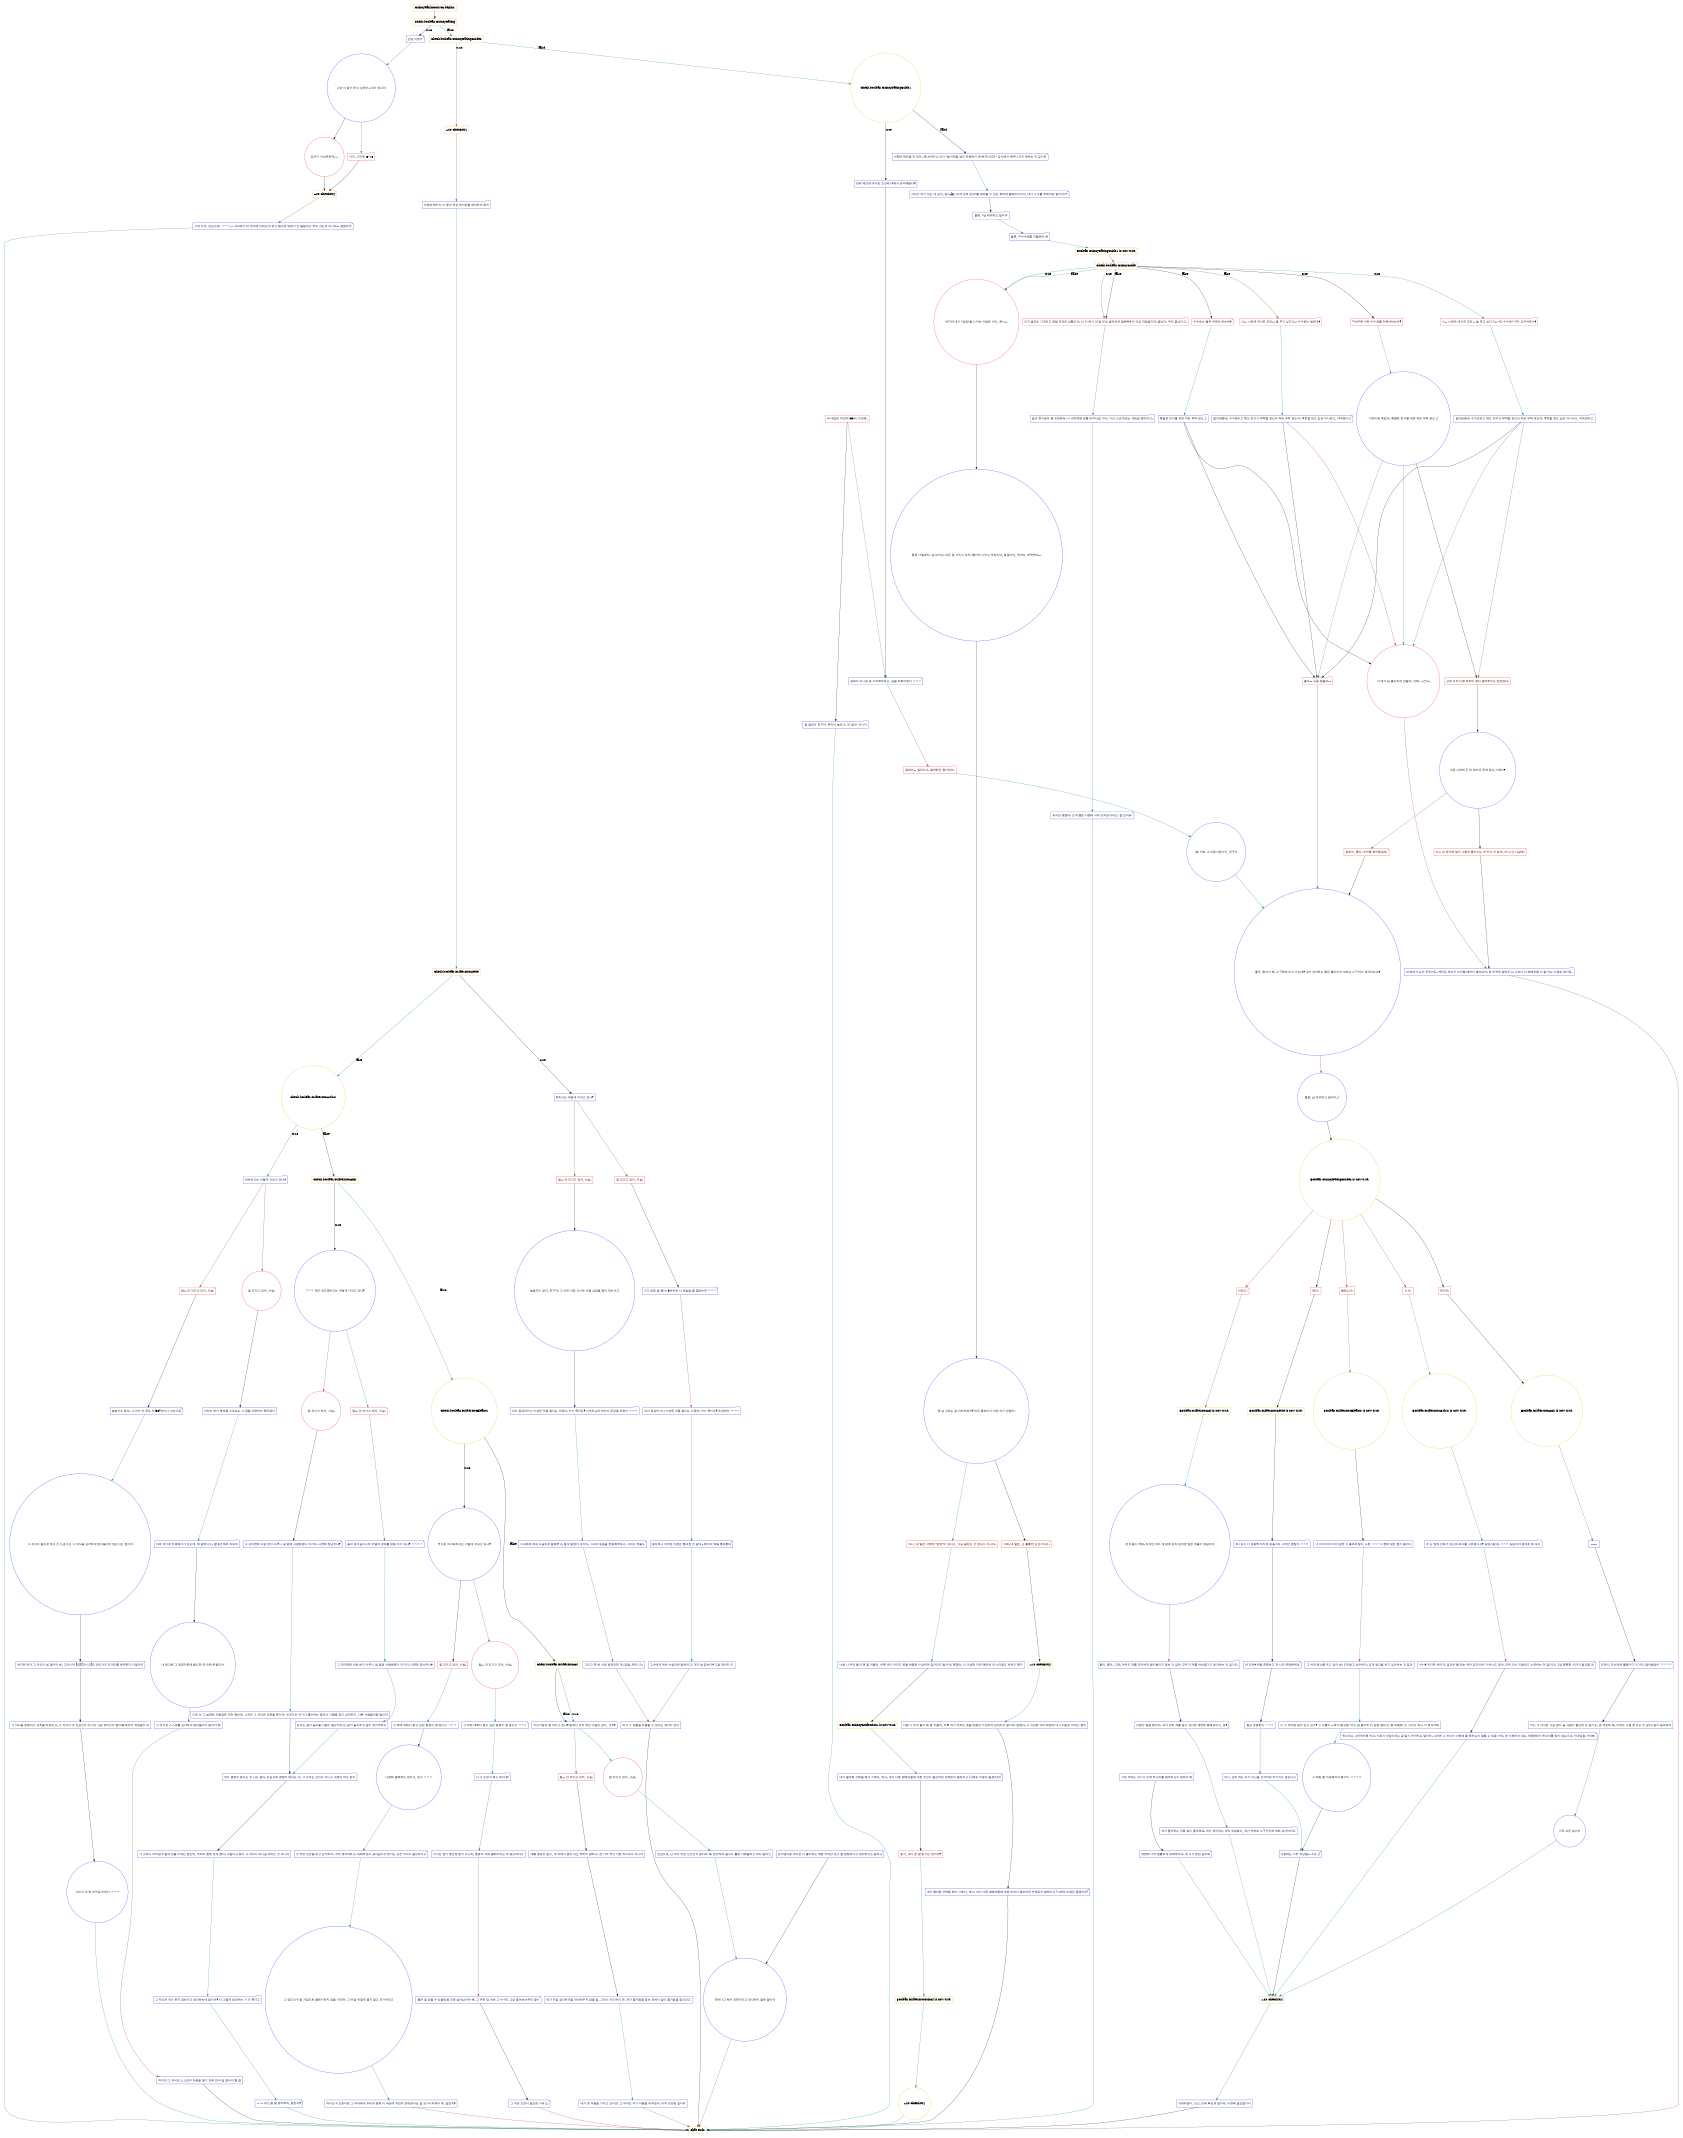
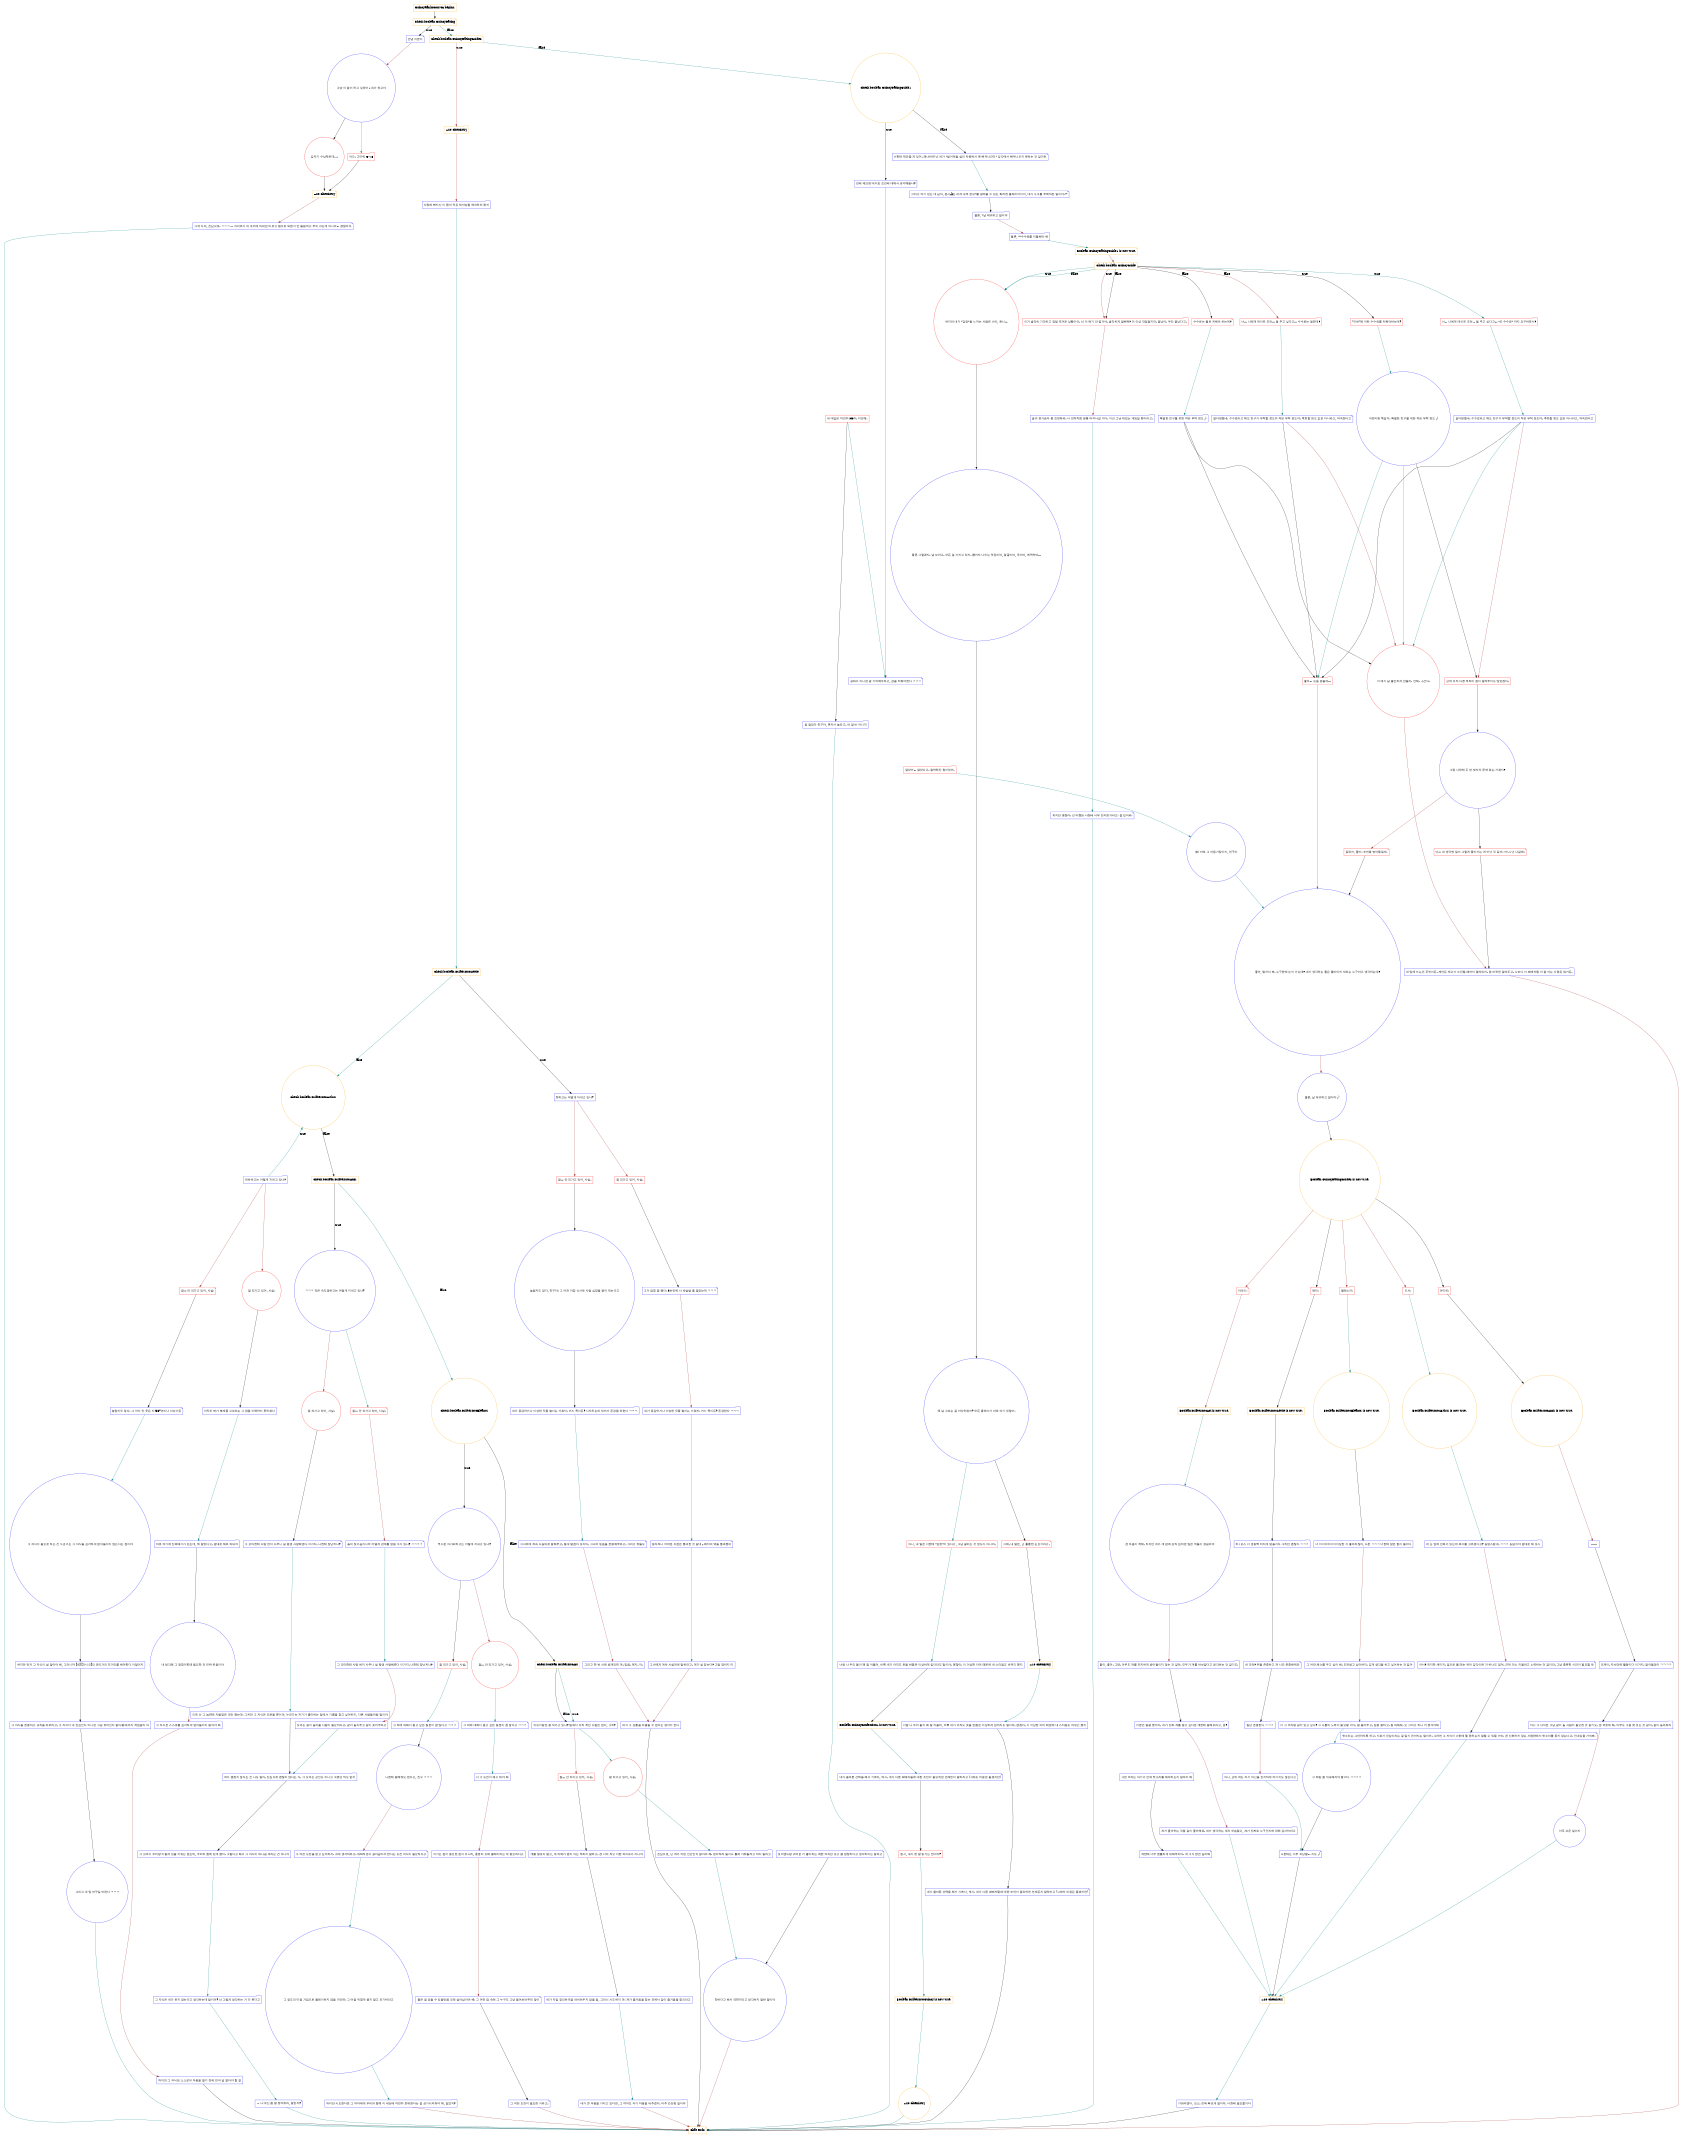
edge "전에 제안한 데이트 조언에 대해서 생각해봤냐?" -> "공짜가 아니란 걸 기억해두라고, 값을 치뤄야한다 ㅋㅋㅋ": color black -> brown
edge "공짜가 아니란 걸 기억해두라고, 값을 치뤄야한다 ㅋㅋㅋ" -> "알았어... 알았다고. 절박해진 참이었어.": removed
edge "Check boolean DrifterIntoArthur" -> "전하하고는 어떻게 지내고 있냐?": reversed
